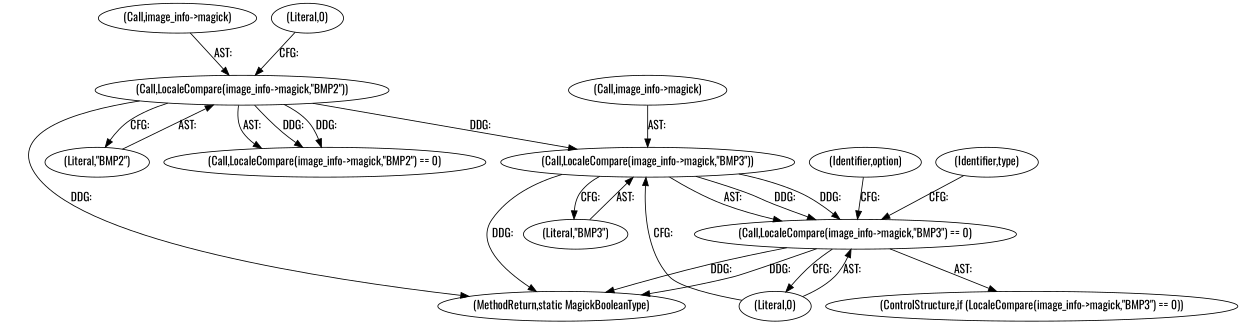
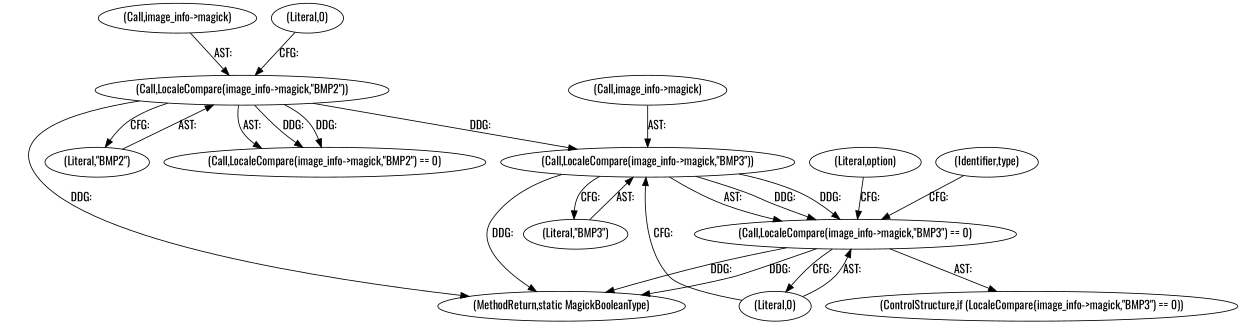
node "(Identifier,option)": label "(Identifier,option)" -> "(Literal,option)"
